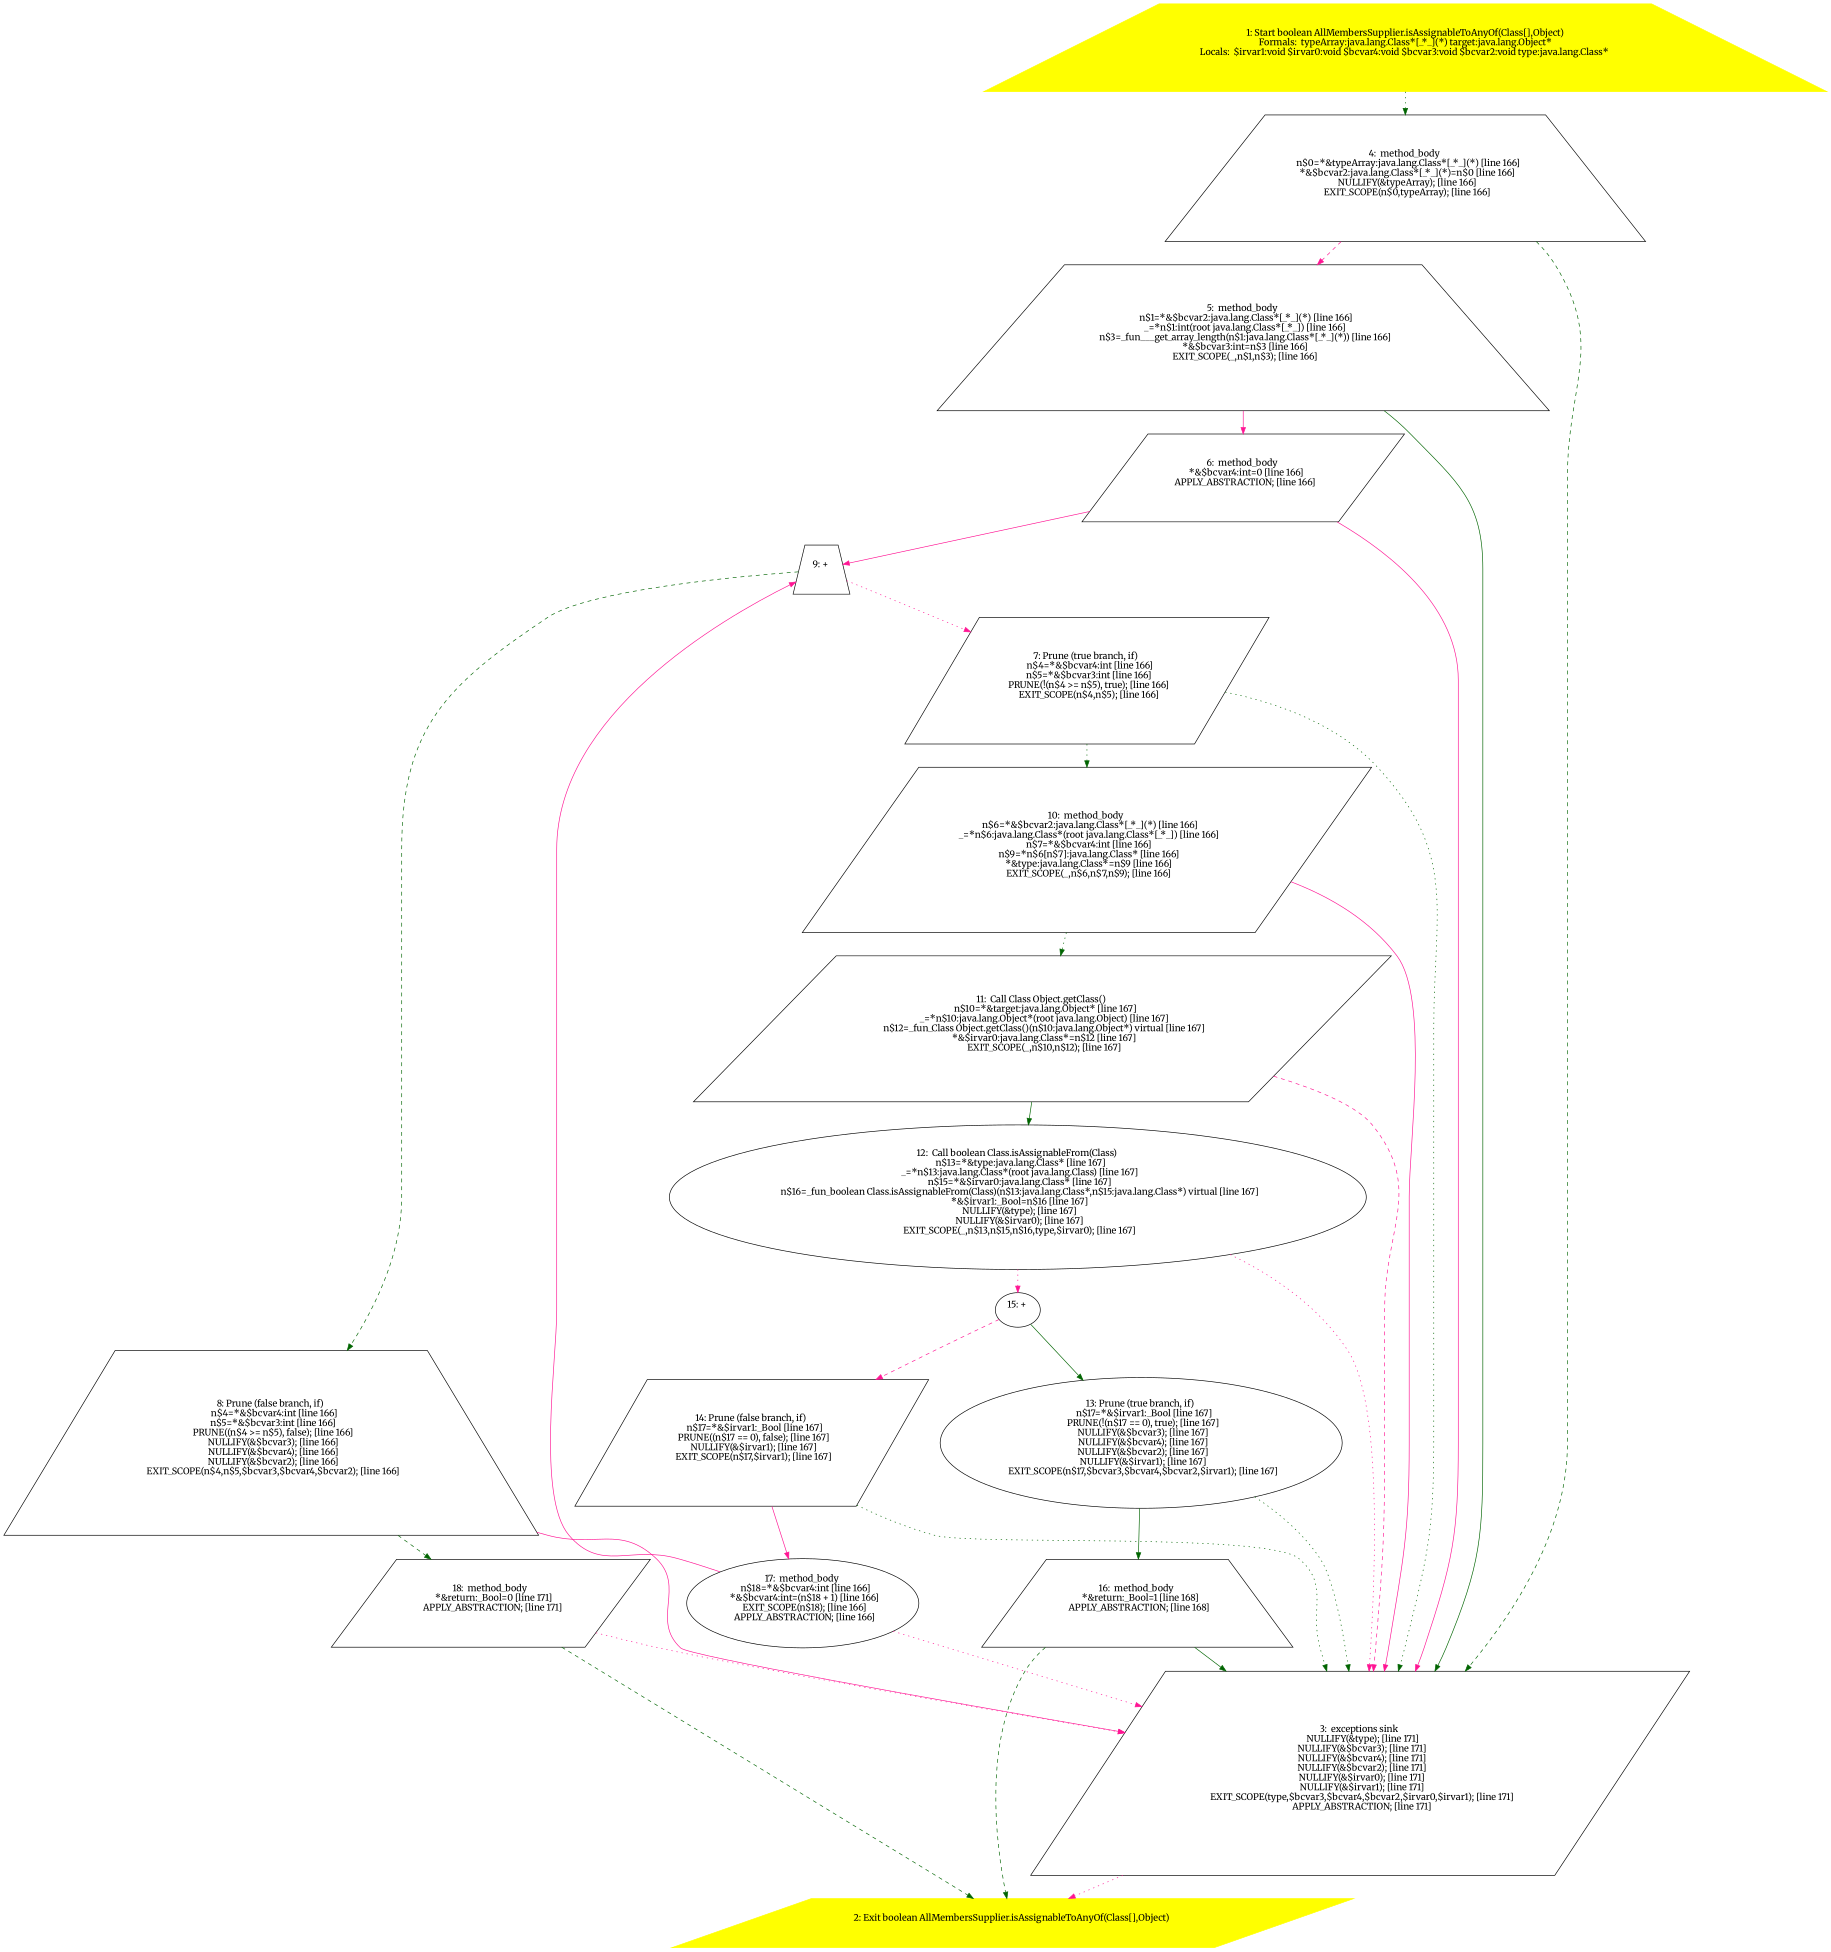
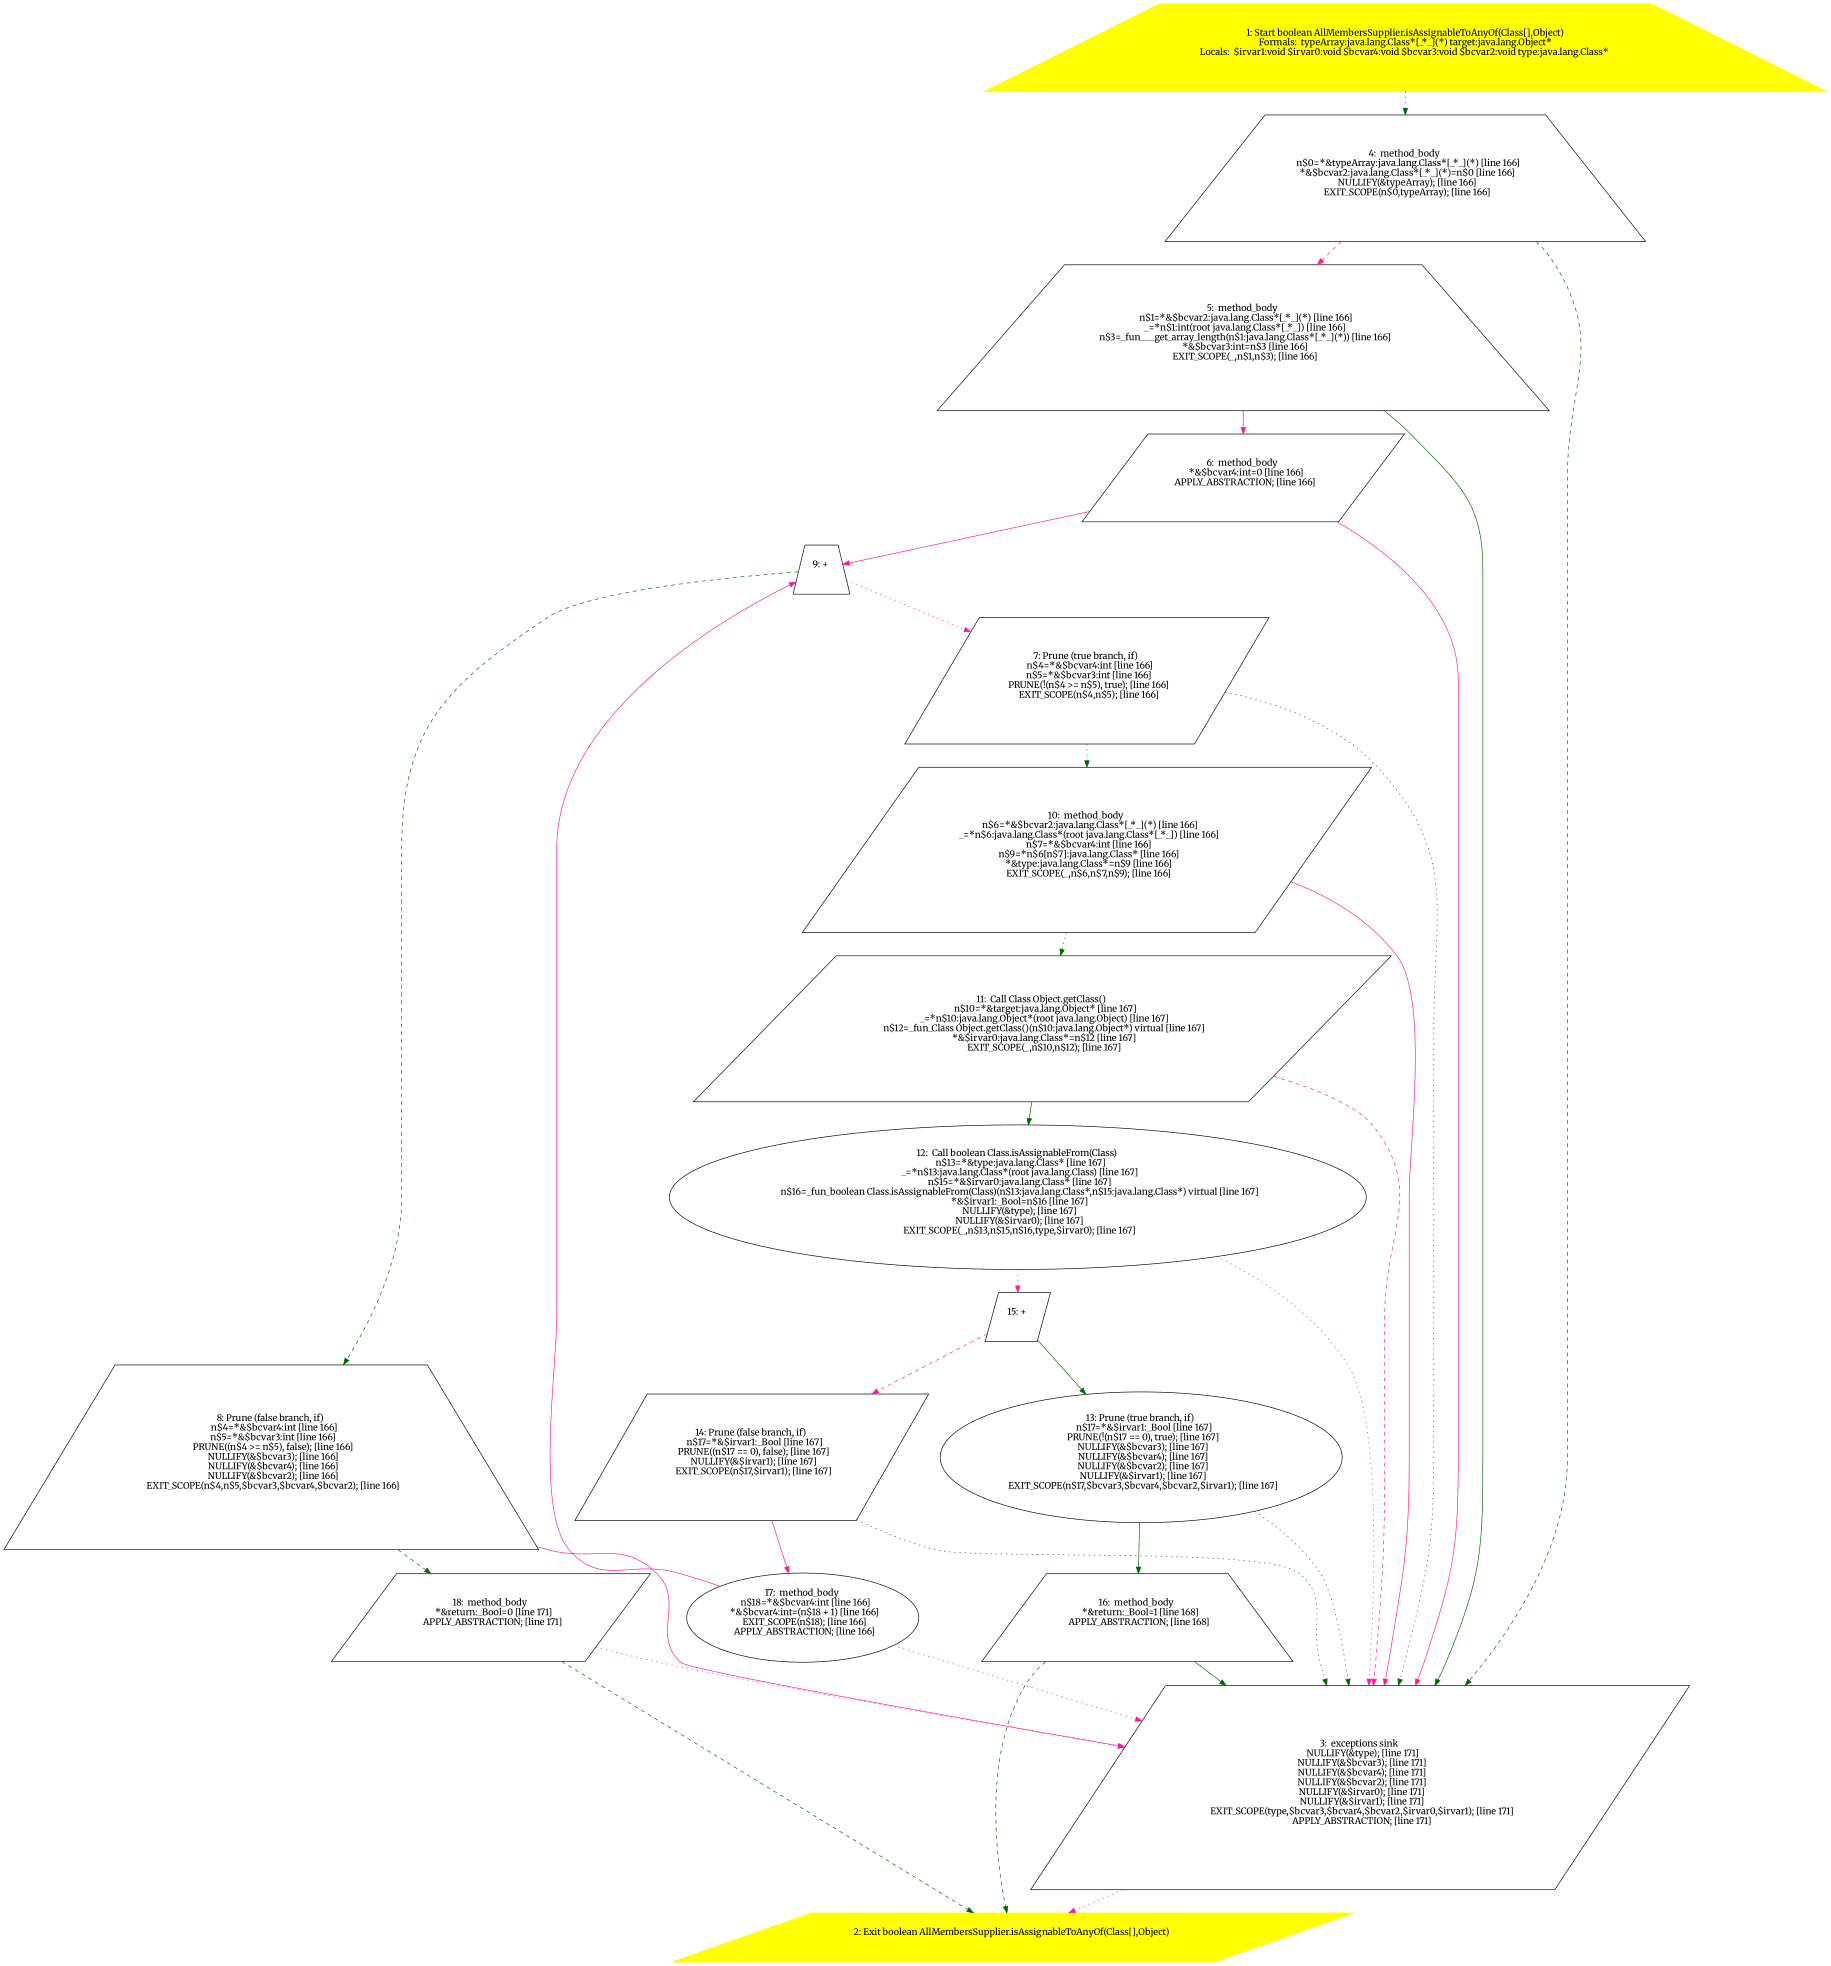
node "15: +": shape ellipse -> parallelogram
